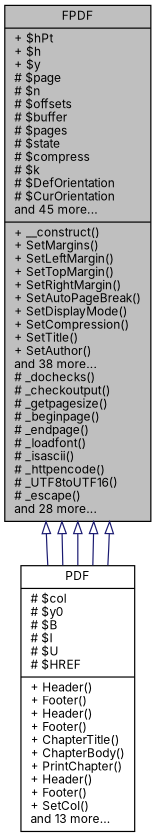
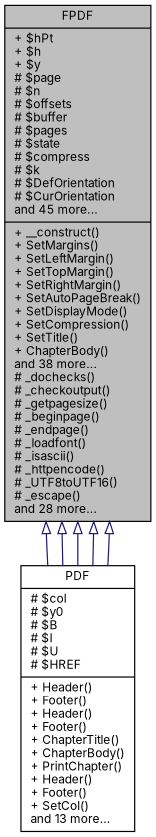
node "FPDF": text "+ SetAuthor()" -> "+ ChapterBody()"
